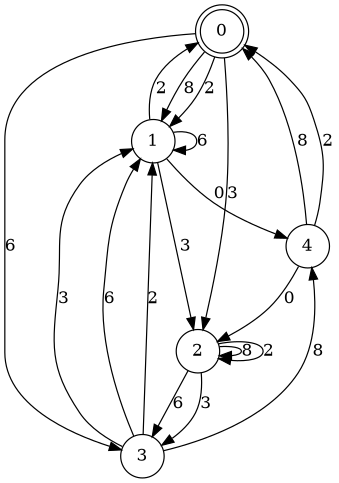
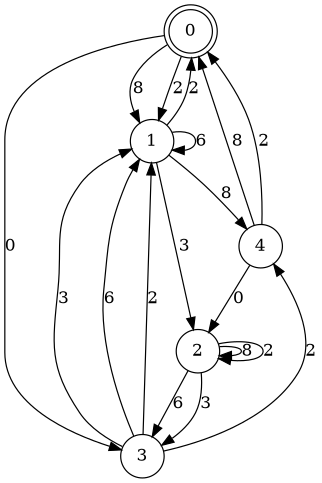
edge "0" -> "2": removed, label "3"
edge "1" -> "4": label "0" -> "8"
edge "0" -> "3": label "6" -> "0"
edge "3" -> "4": label "8" -> "2"
